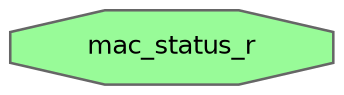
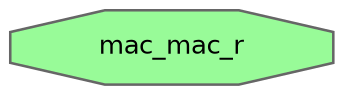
node "mac_status_r": label "mac_status_r" -> "mac_mac_r"
